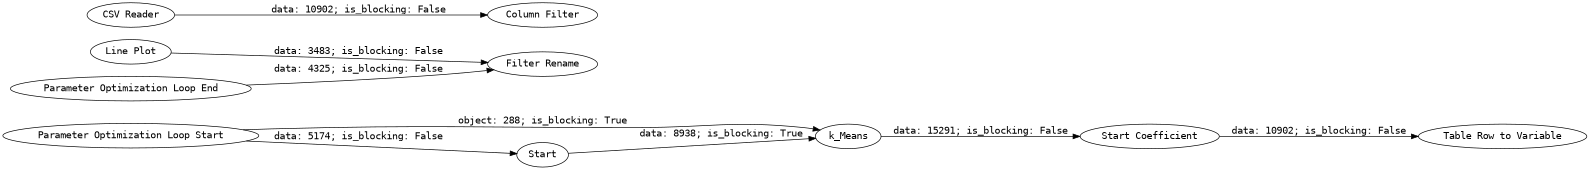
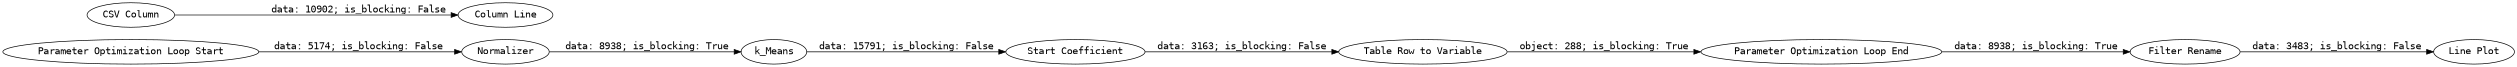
node "CSV Reader": label "CSV Reader" -> "CSV Column"
node "Column Filter": label "Column Filter" -> "Column Line"
edge "Table Row to Variable" -> "Parameter Optimization Loop End": added, label "object: 288; is_blocking: True"
edge "Line Plot" -> "Filter Rename": reversed
edge "Parameter Optimization Loop End" -> "Filter Rename": label "data: 4325; is_blocking: False" -> "data: 8938; is_blocking: True"
edge "Parameter Optimization Loop Start" -> "k_Means": removed, label "object: 288; is_blocking: True"
edge "k_Means" -> "Start Coefficient": label "data: 15291; is_blocking: False" -> "data: 15791; is_blocking: False"
edge "Start Coefficient" -> "Table Row to Variable": label "data: 10902; is_blocking: False" -> "data: 3163; is_blocking: False"
node "Start": label "Start" -> "Normalizer"
